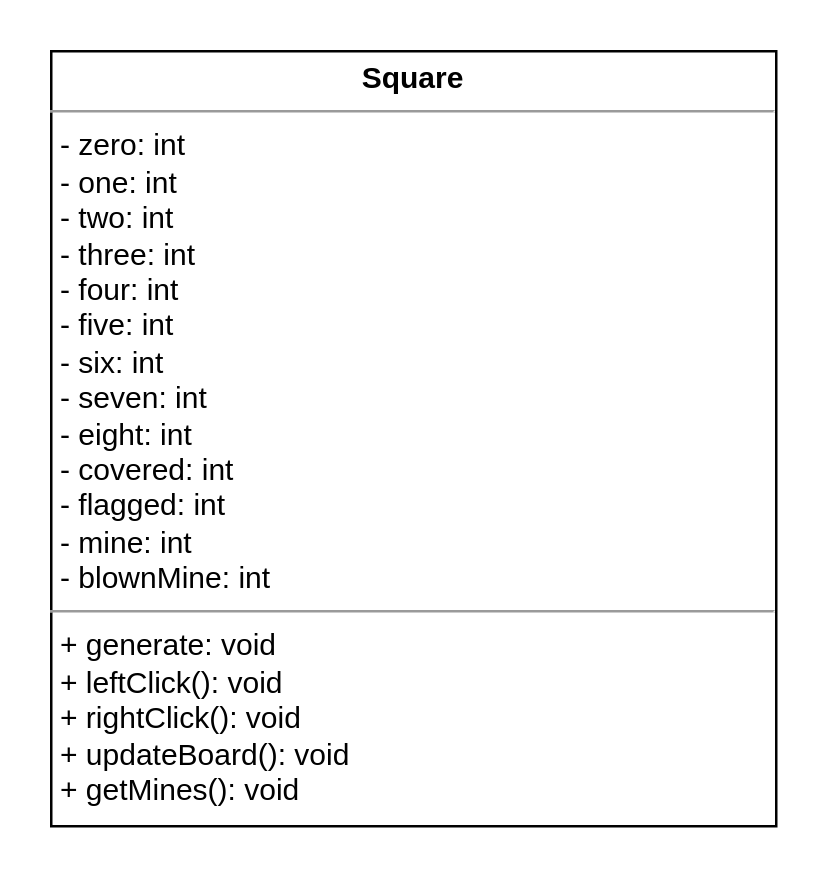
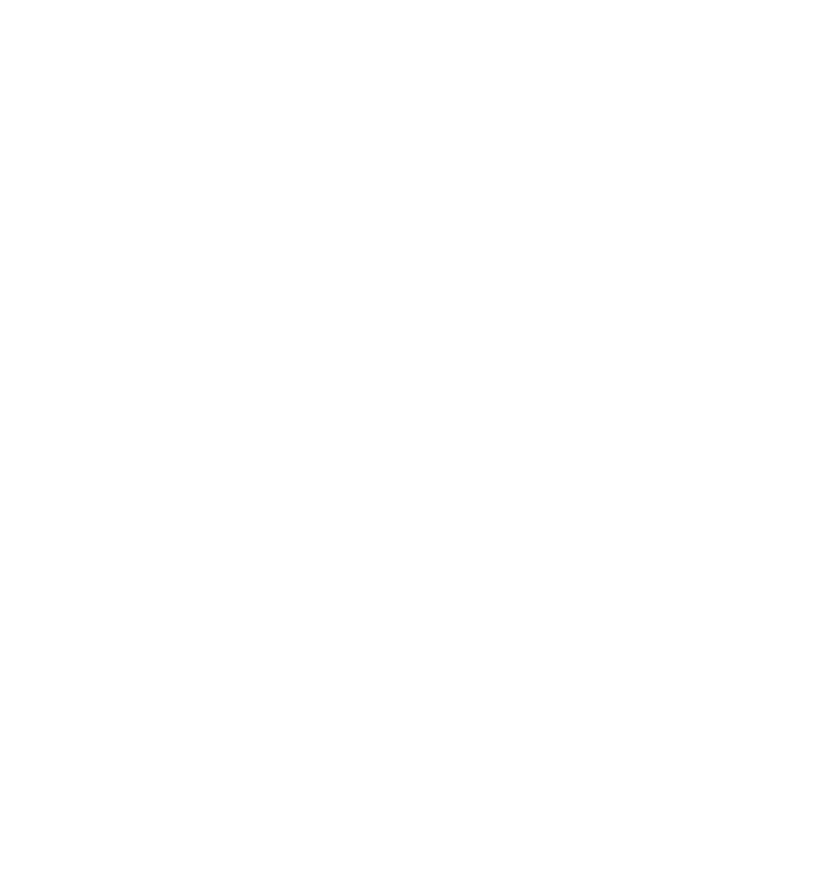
node "Square - zero: int - one: int - two: int - three: int - four: int - five: int - six: int - seven: int - eight: int - covered: int - flagged: int - mine: int - blownMine: int + generate: void + leftClick(): void + rightClick(): void + updateBoard(): void + getMines(): void": removed
